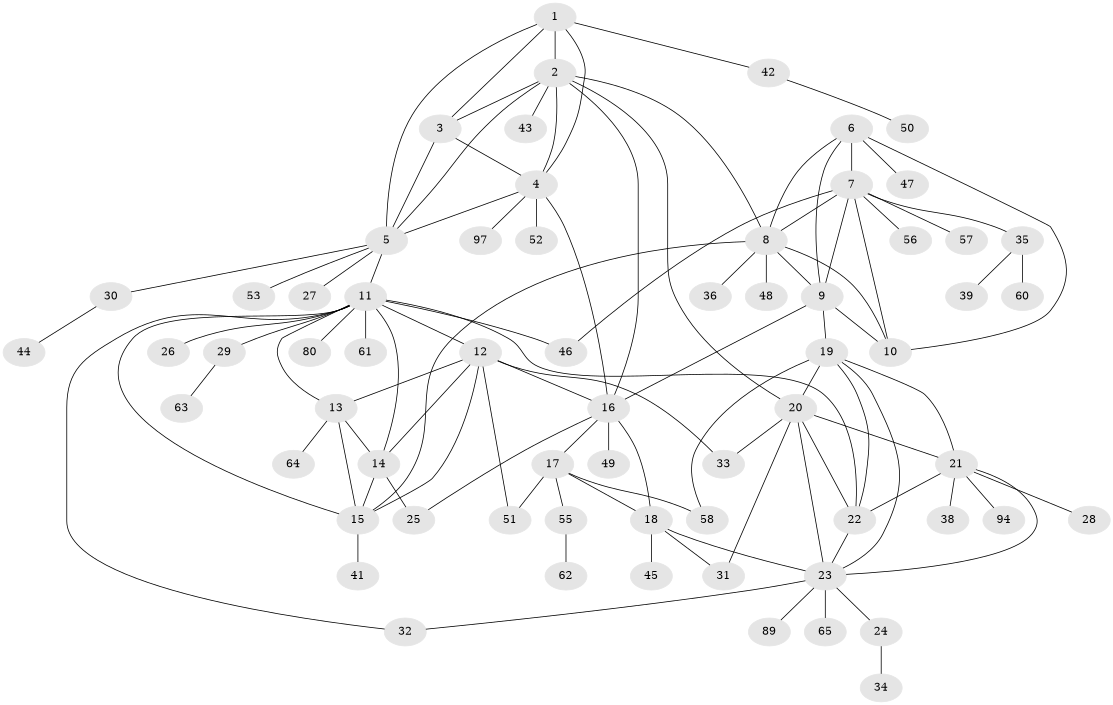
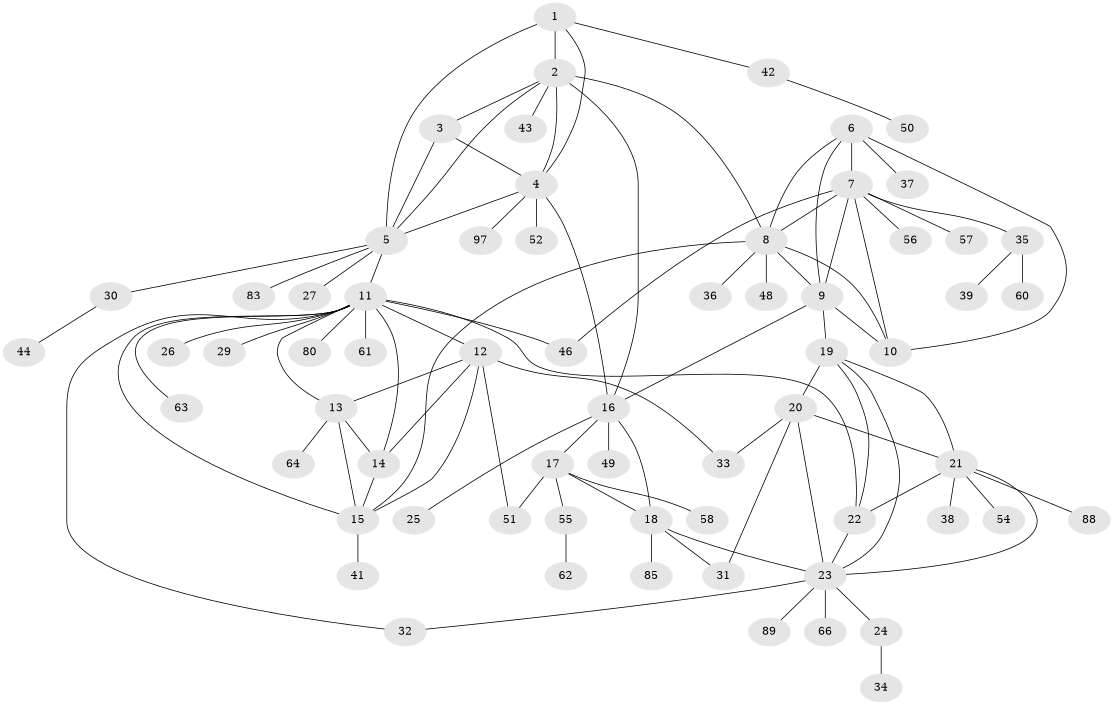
edge "1" -- "3": removed
node "47": label "47" -> "37"
edge "2" -- "20": removed
node "53": label "53" -> "83"
edge "29" -- "63": now "11" -- "63"
edge "12" -- "16": removed
edge "19" -- "58": removed
edge "20" -- "22": removed
edge "14" -- "25": removed
node "94": label "94" -> "54"
node "28": label "28" -> "88"
node "45": label "45" -> "85"
node "65": label "65" -> "66"
